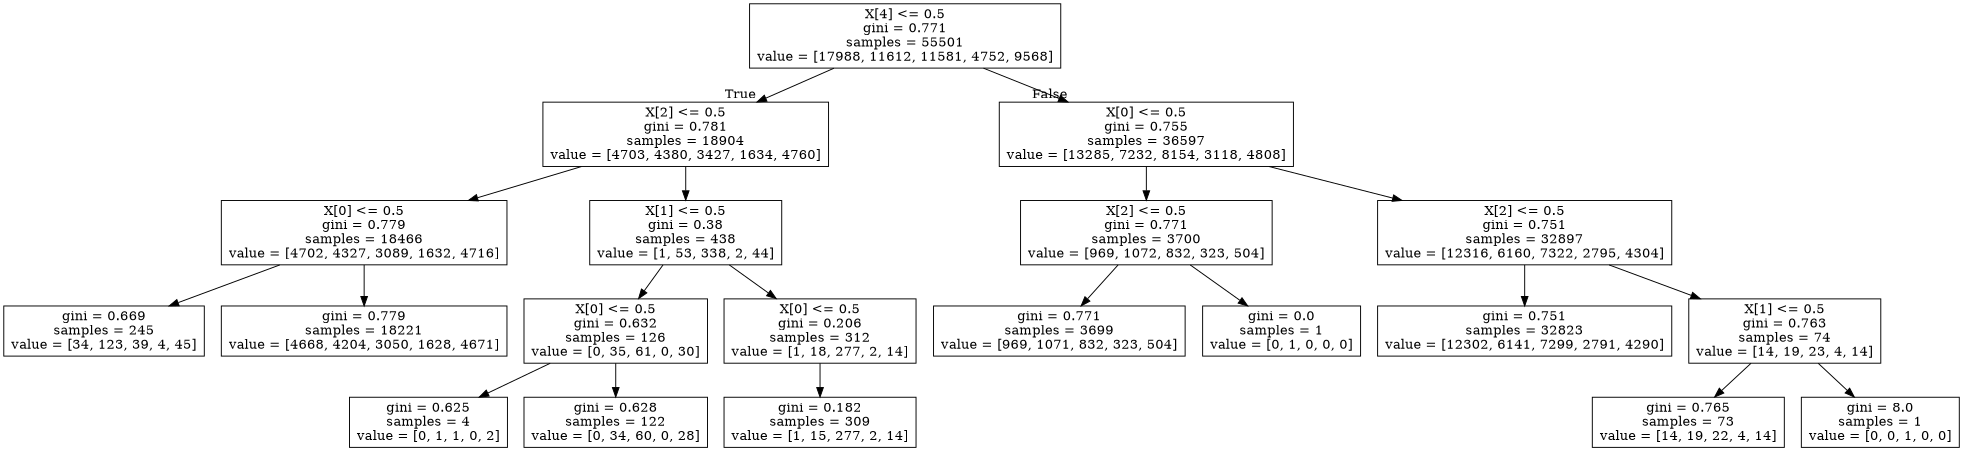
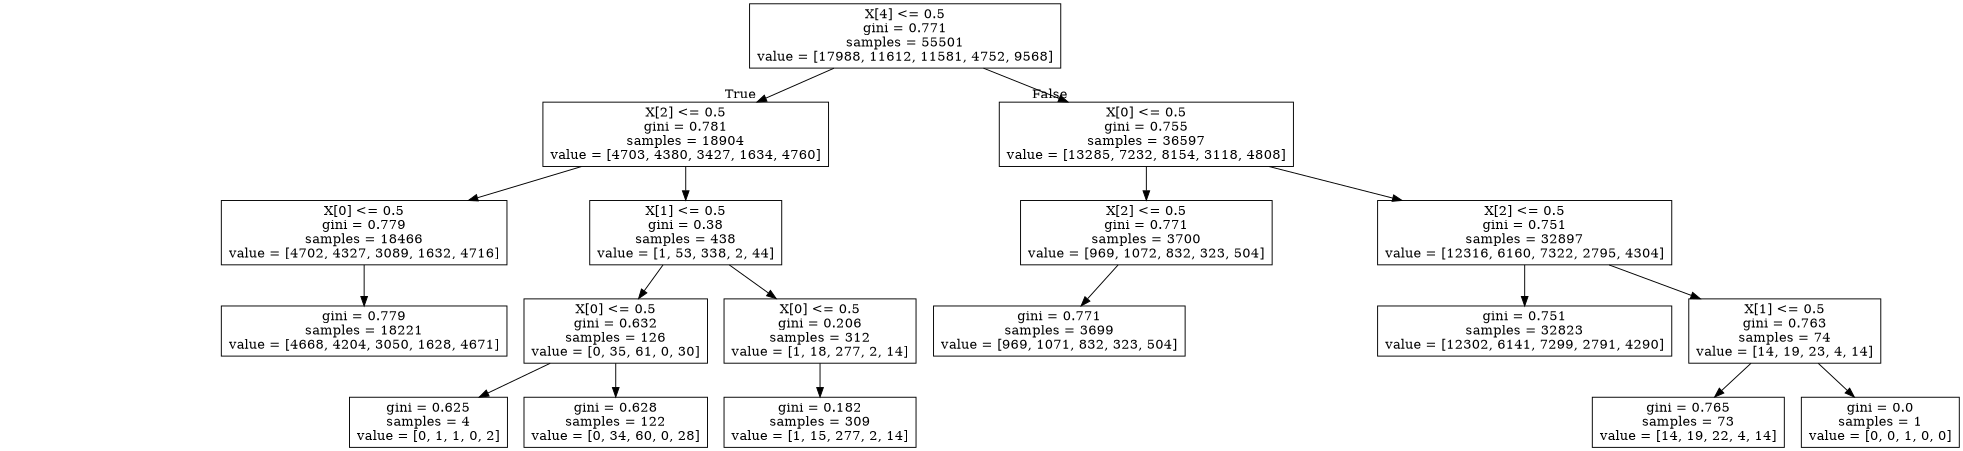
node "gini = 0.669 samples = 245 value = [34, 123, 39, 4, 45]": removed
node "gini = 0.0 samples = 1 value = [0, 1, 0, 0, 0]": removed
node "gini = 8.0 samples = 1 value = [0, 0, 1, 0, 0]": label "gini = 8.0 samples = 1 value = [0, 0, 1, 0, 0]" -> "gini = 0.0 samples = 1 value = [0, 0, 1, 0, 0]"
